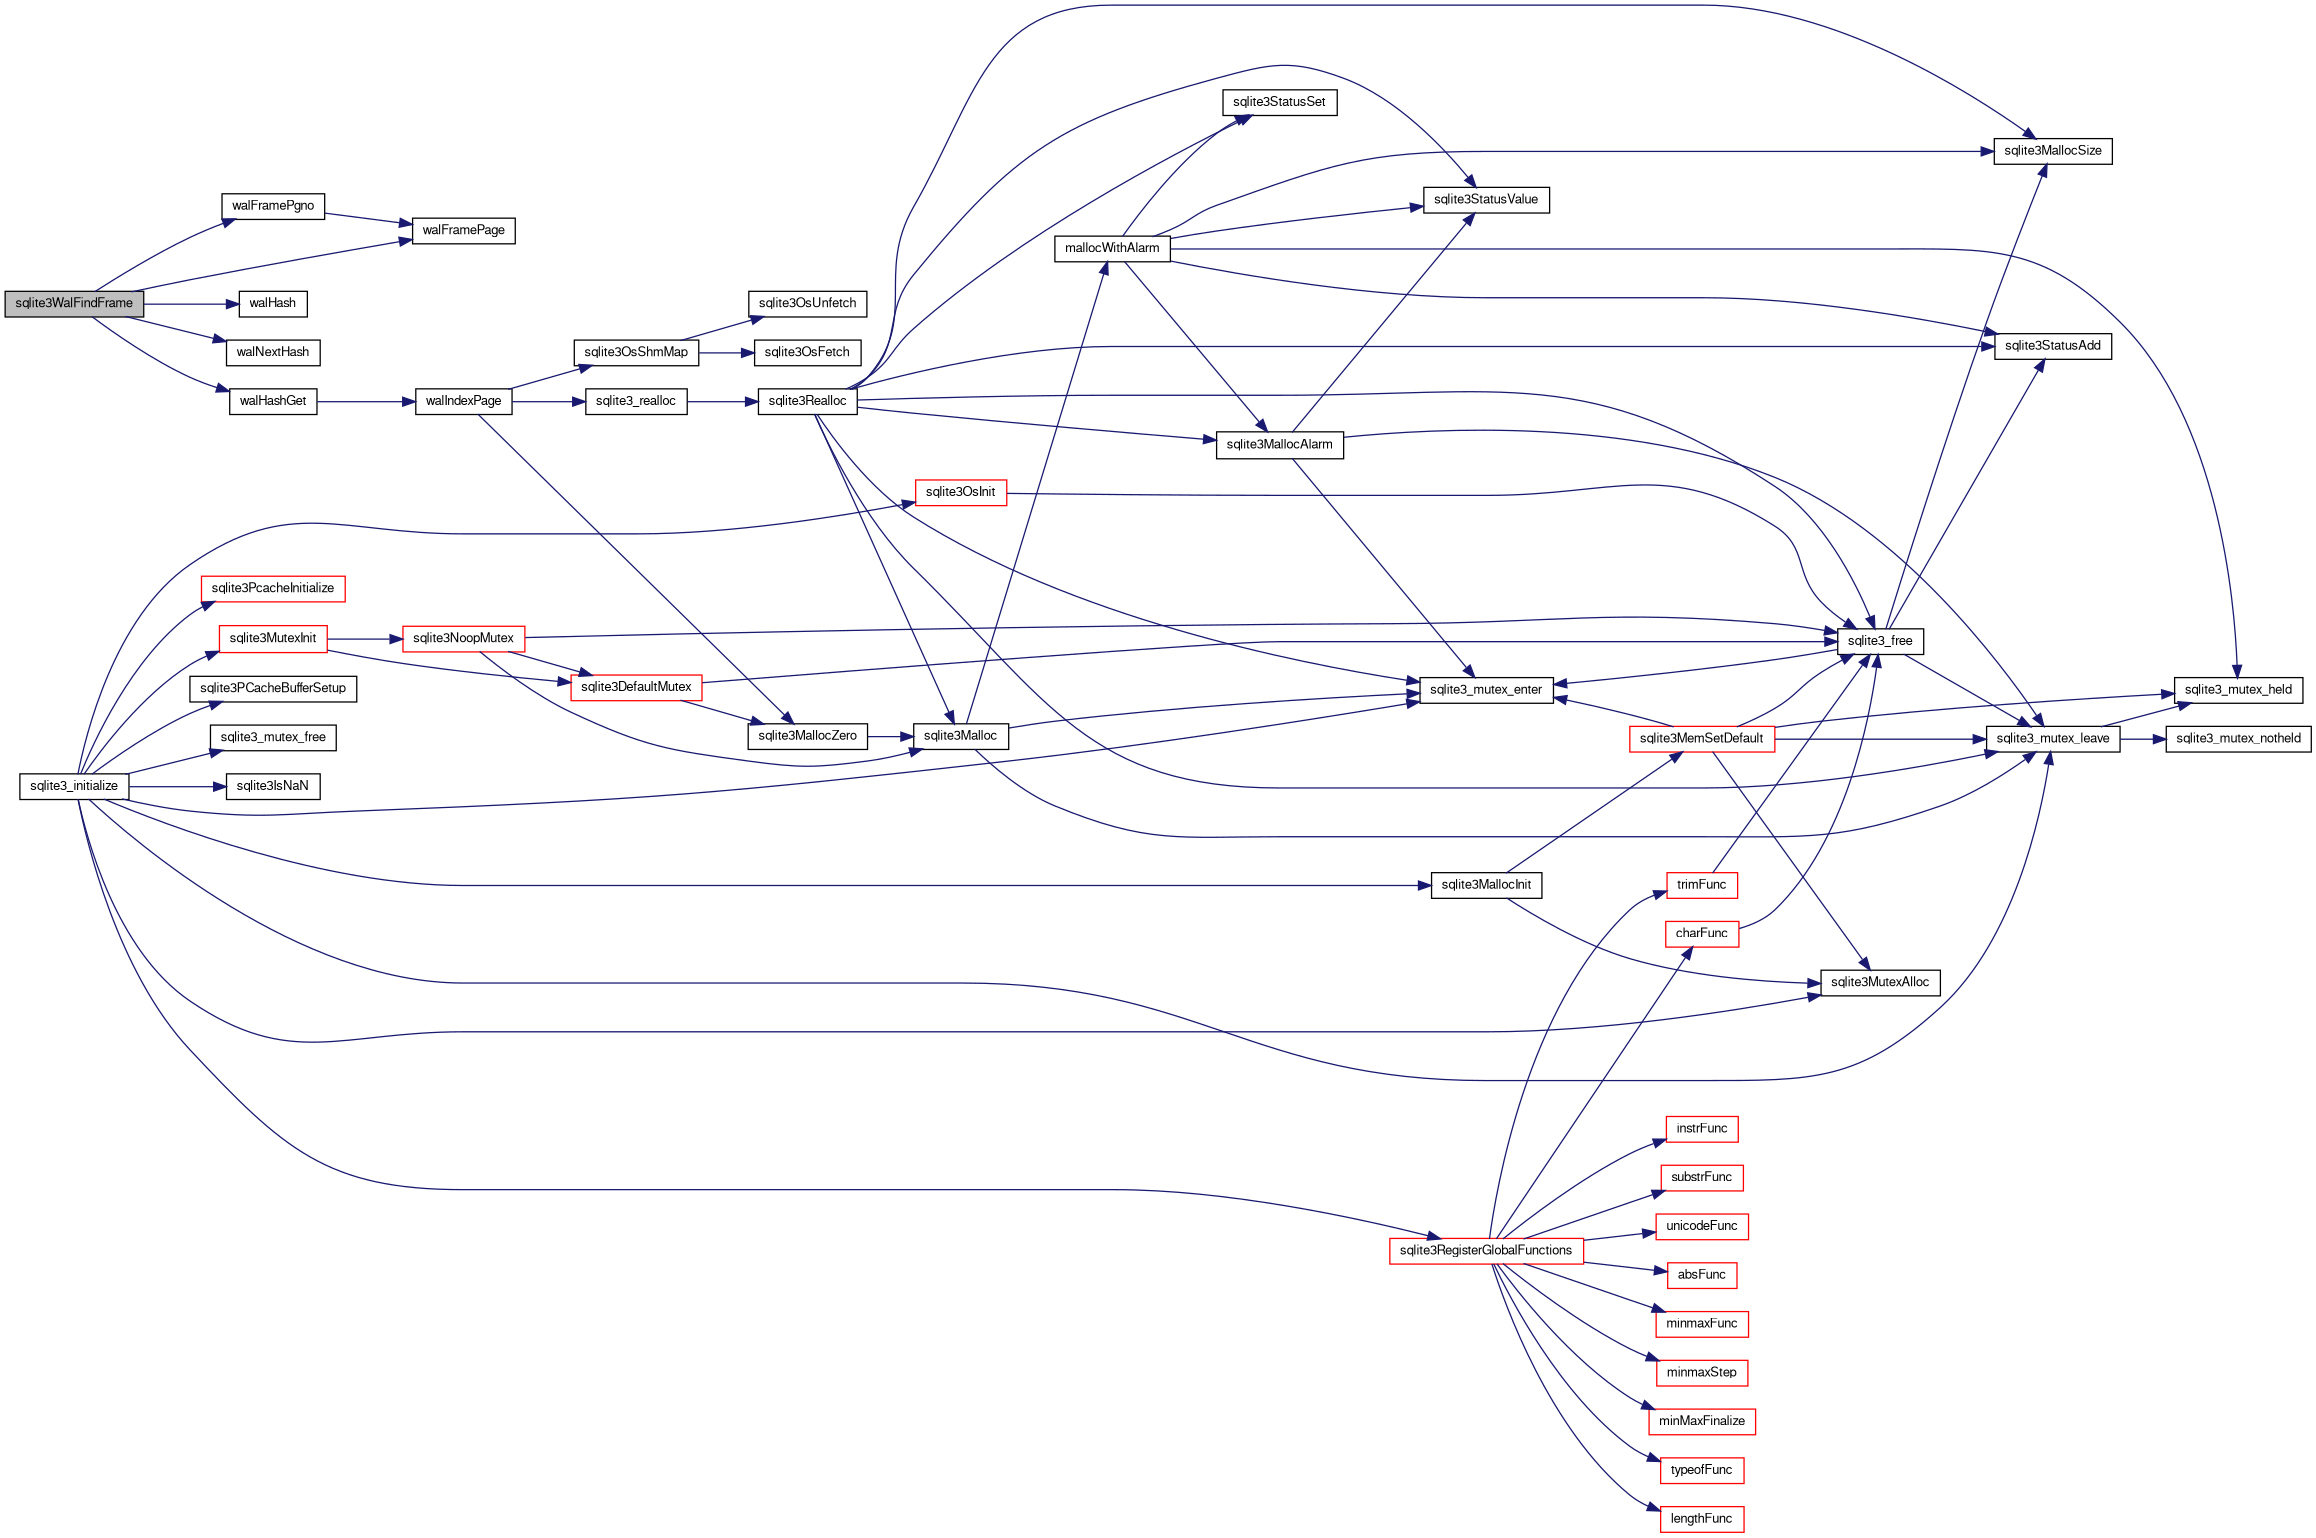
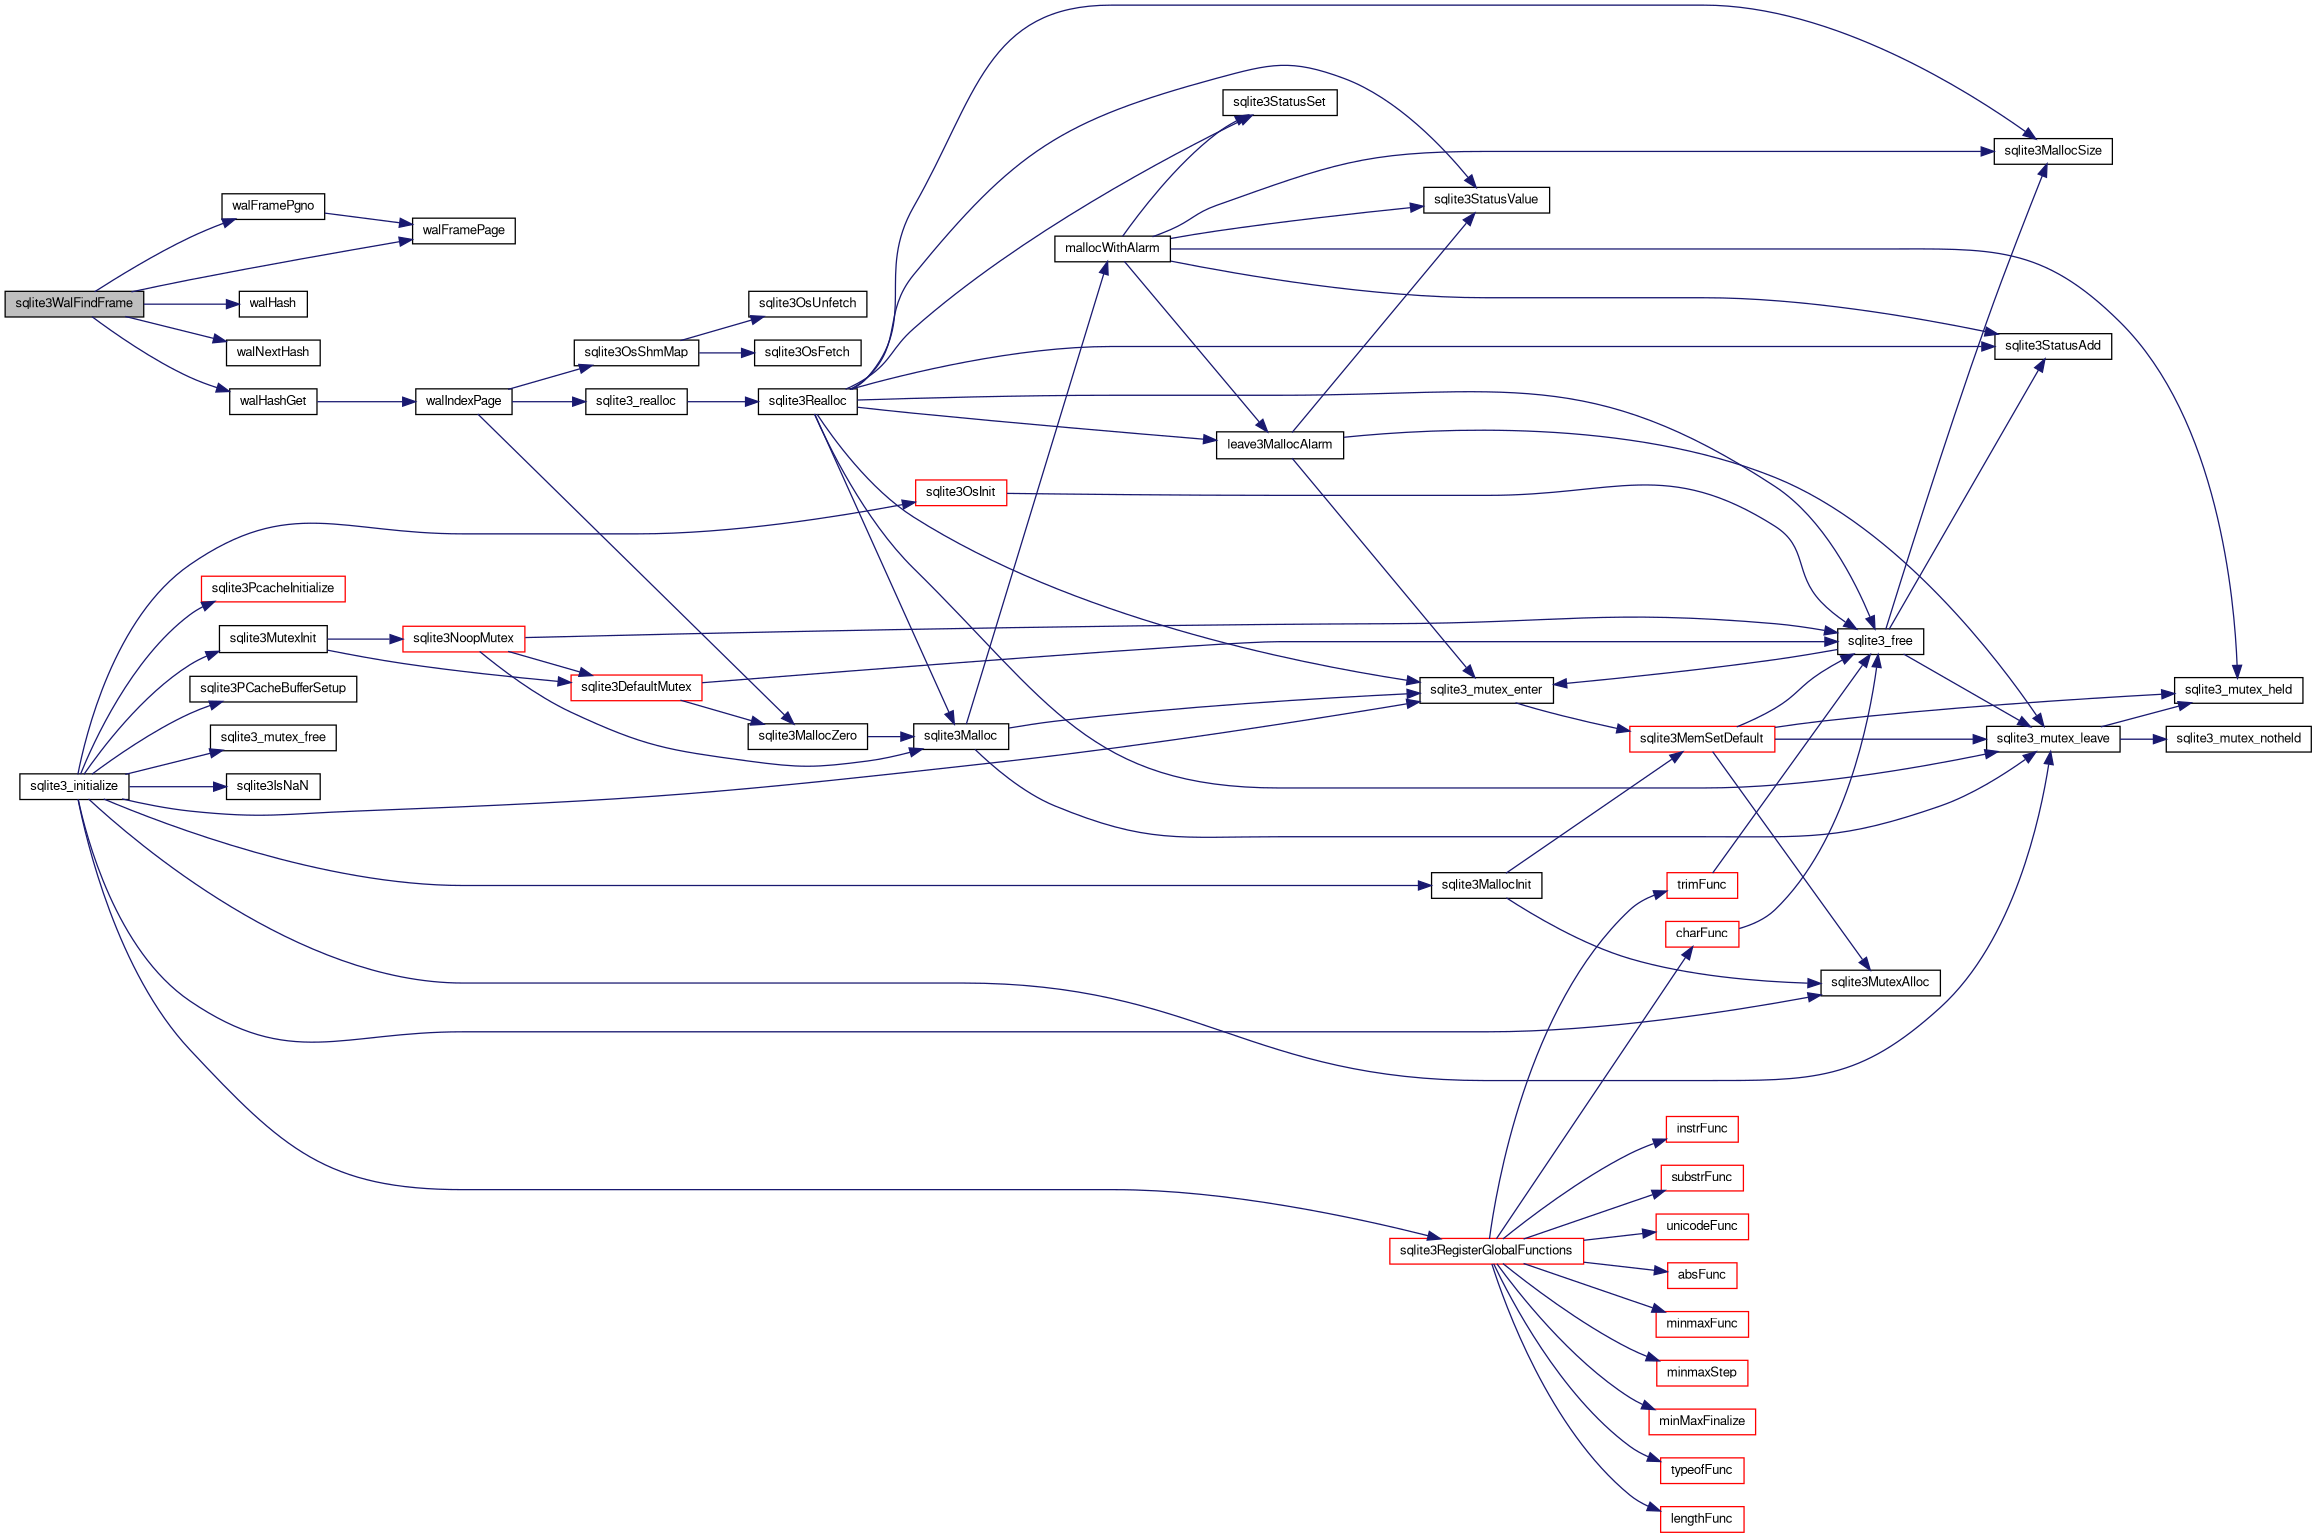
node "sqlite3MallocAlarm": label "sqlite3MallocAlarm" -> "leave3MallocAlarm"
node "sqlite3MutexInit": color red -> black
edge "sqlite3MemSetDefault" -> "sqlite3_mutex_enter": reversed
